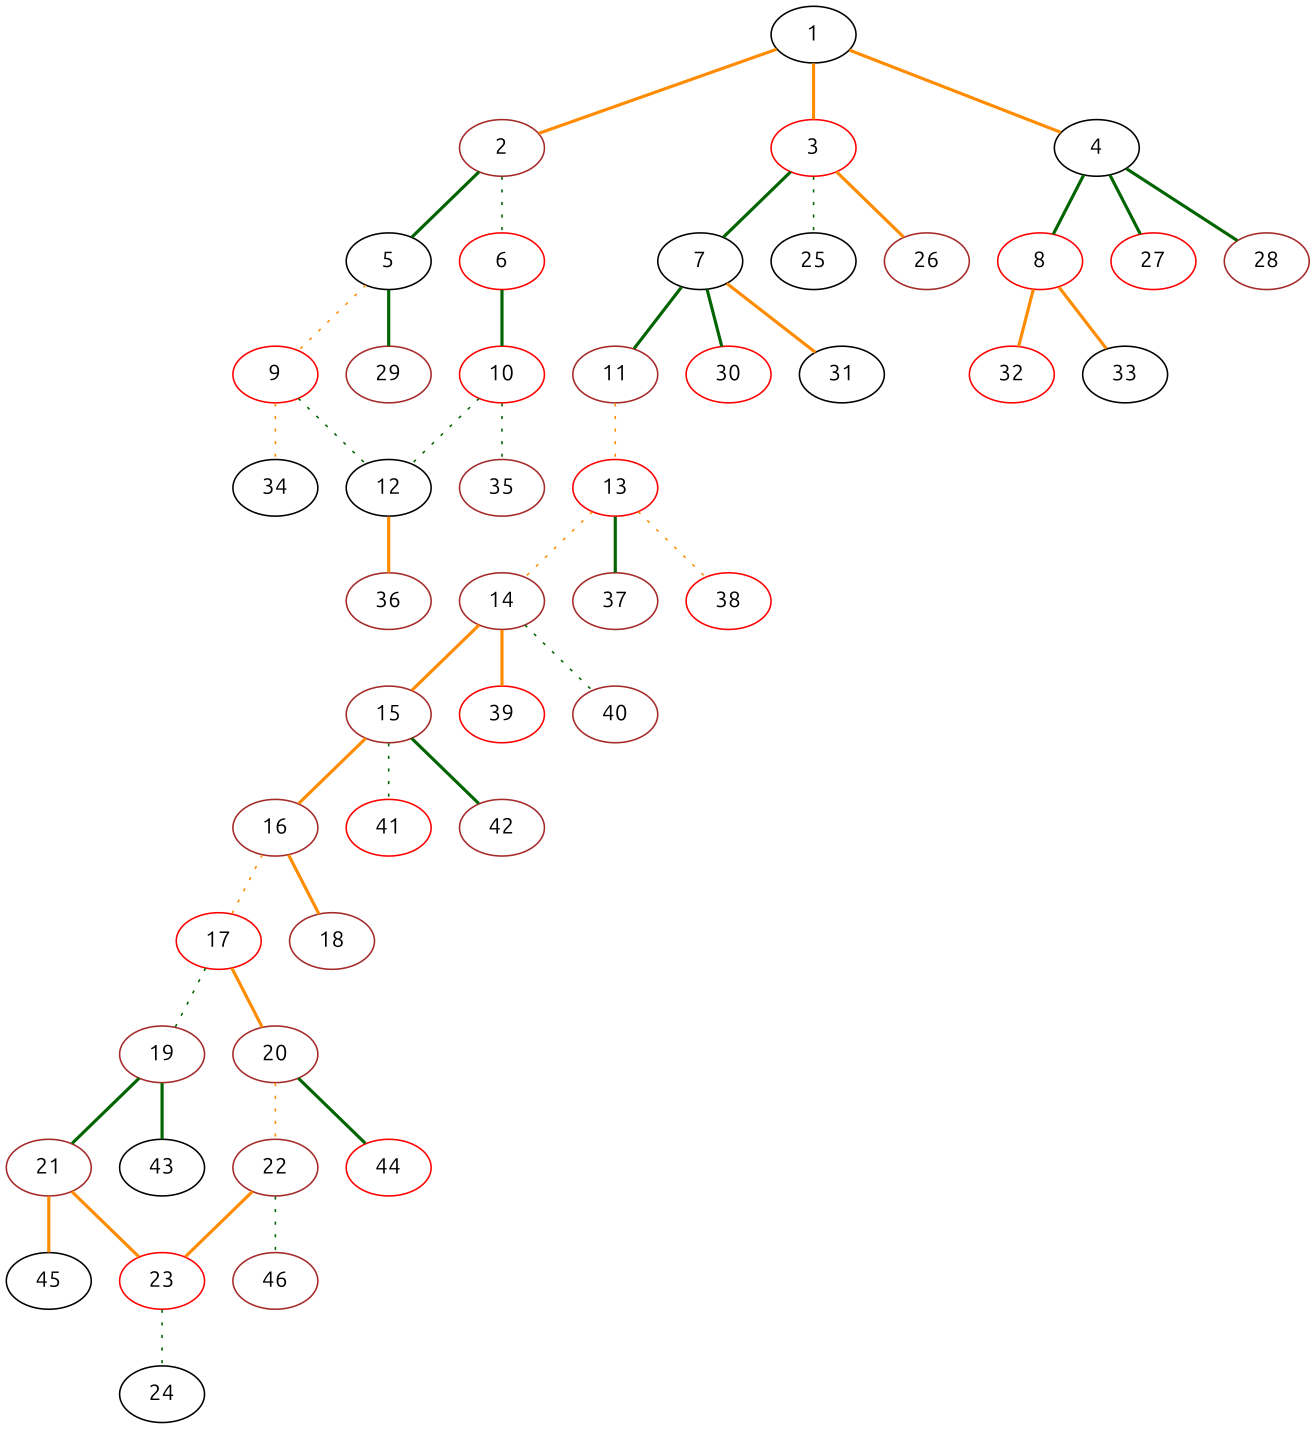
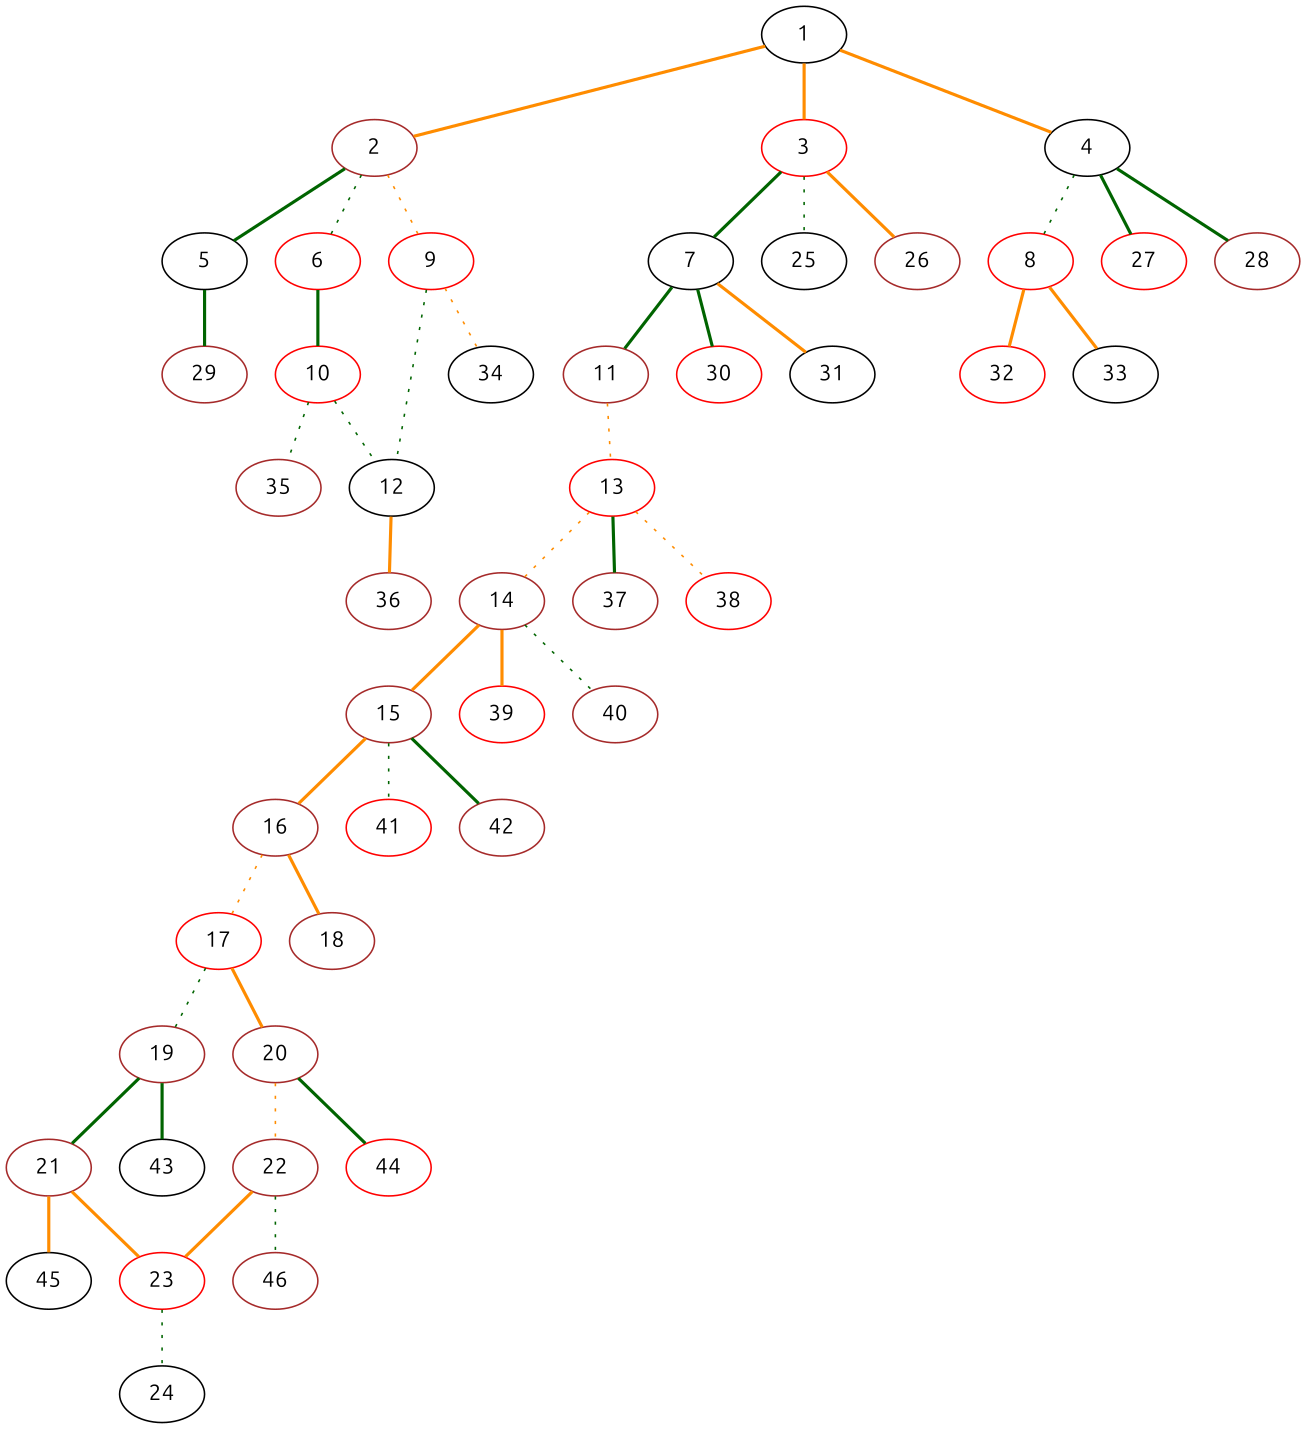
edge "4" -- "8": style bold -> dotted
edge "5" -- "9": now "2" -- "9"
